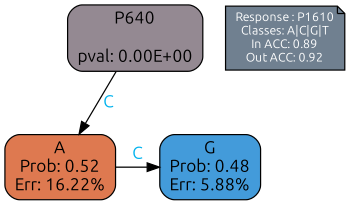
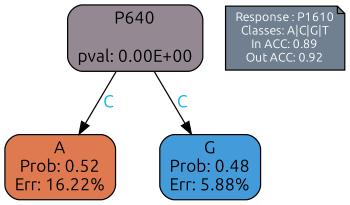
edge "A Prob: 0.52 Err: 16.22%" -> "G Prob: 0.48 Err: 5.88%": now "P640 pval: 0.00E+00" -> "G Prob: 0.48 Err: 5.88%"
